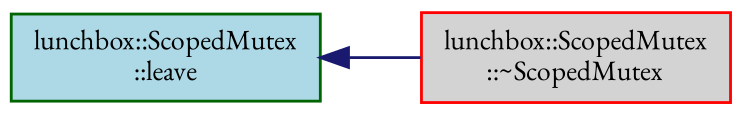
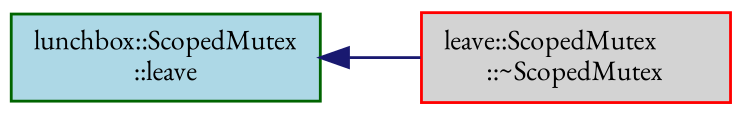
node "lunchbox::ScopedMutex ::~ScopedMutex": label "lunchbox::ScopedMutex ::~ScopedMutex" -> "leave::ScopedMutex ::~ScopedMutex"
